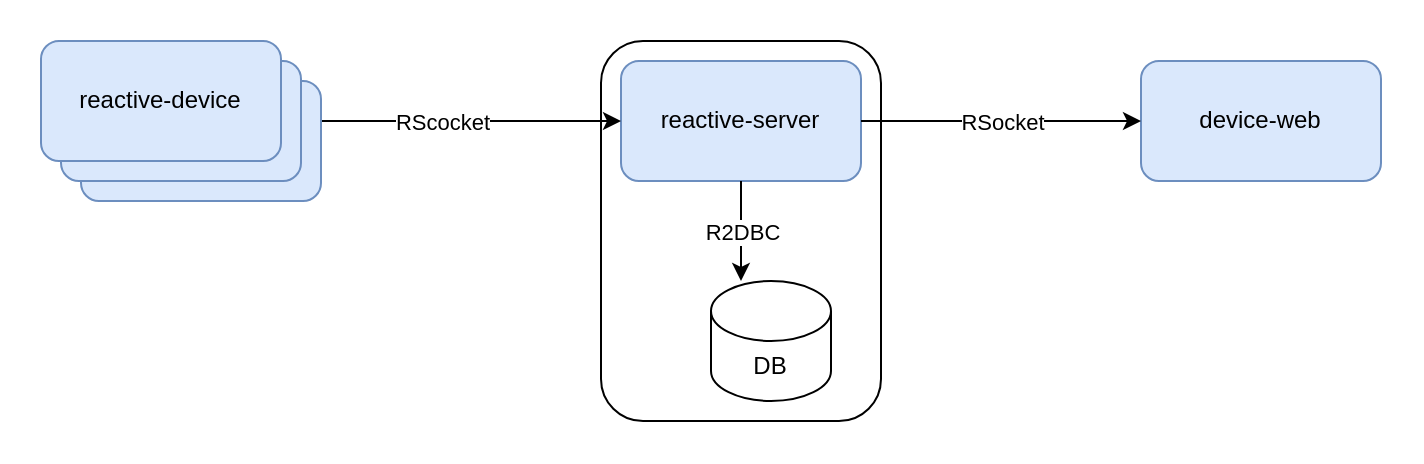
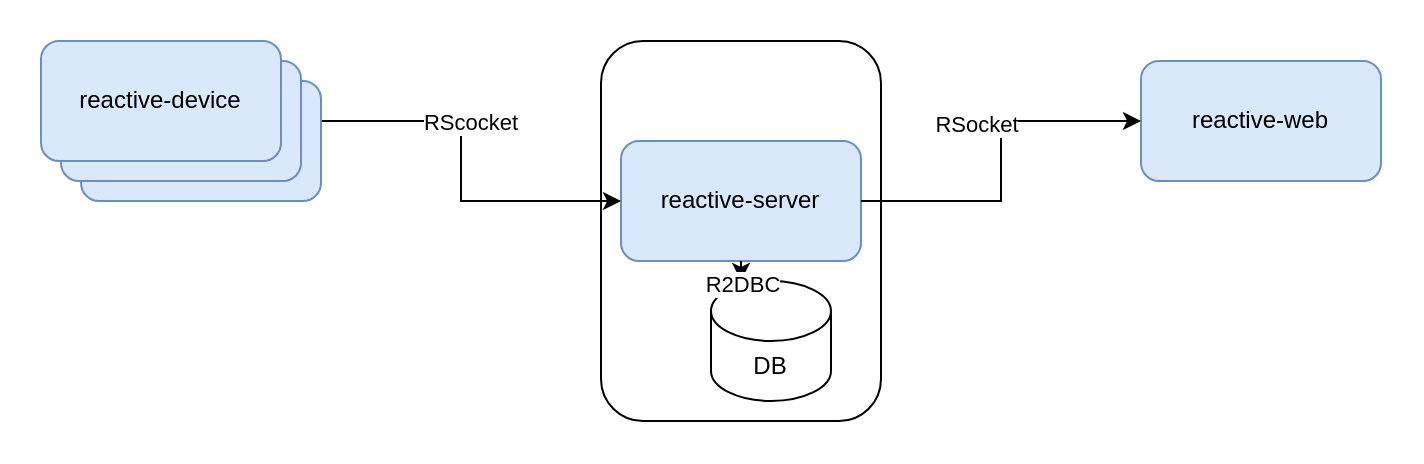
node "reactive-server": moved (741, 121) -> (741, 201)
node "device-web": label "device-web" -> "reactive-web"
